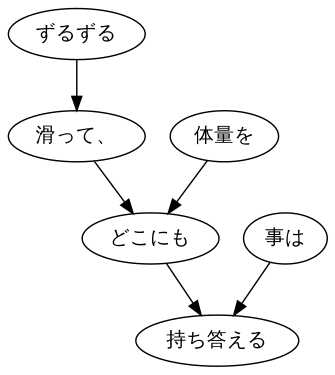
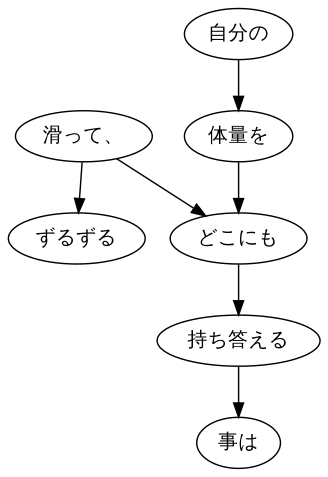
node "自分の": added
edge "ずるずる" -> "滑って、": reversed
edge "事は" -> "持ち答える": reversed
